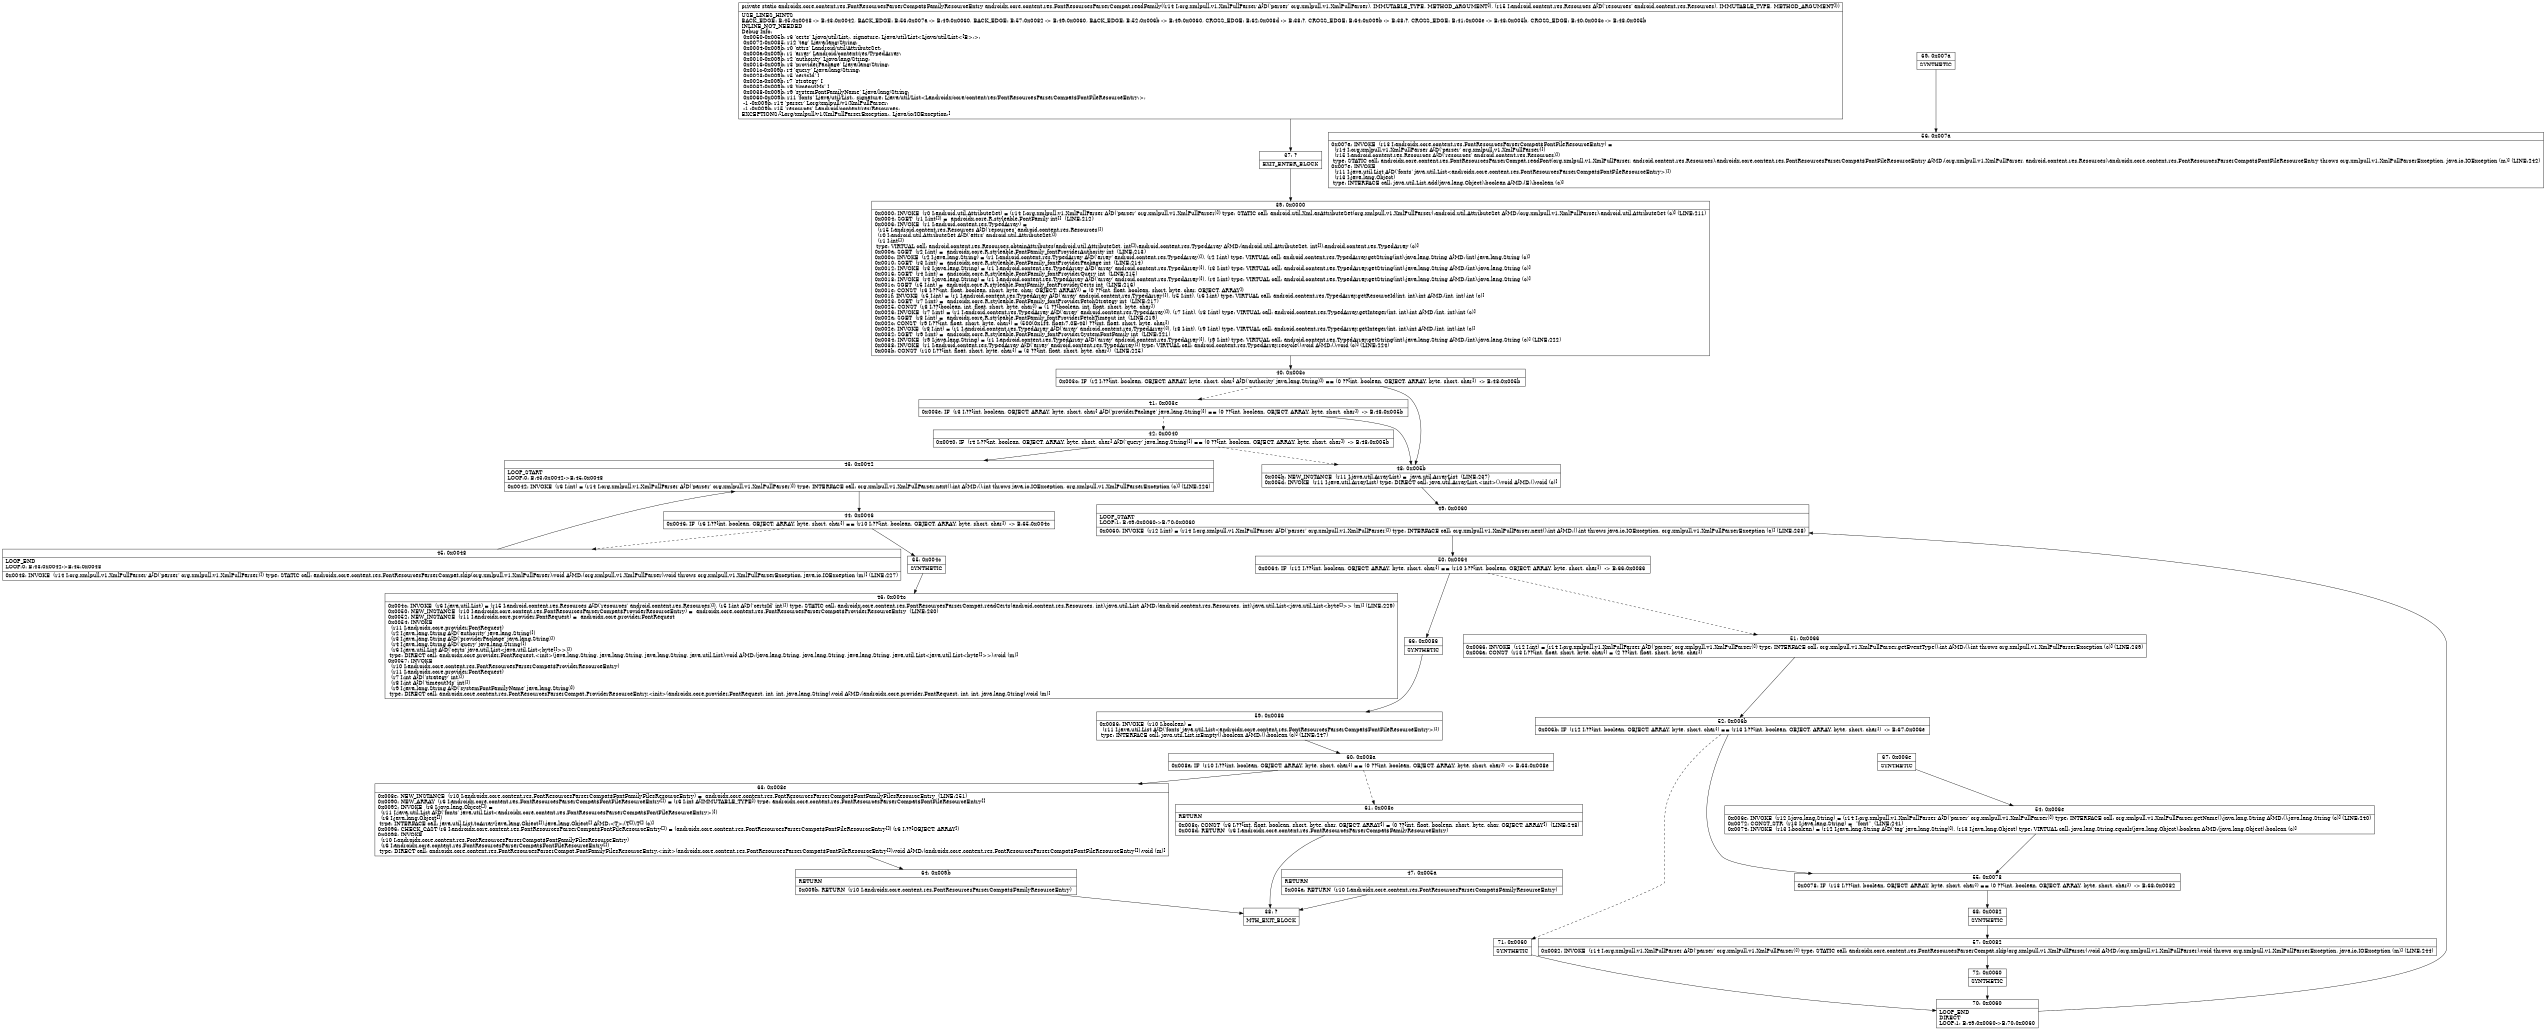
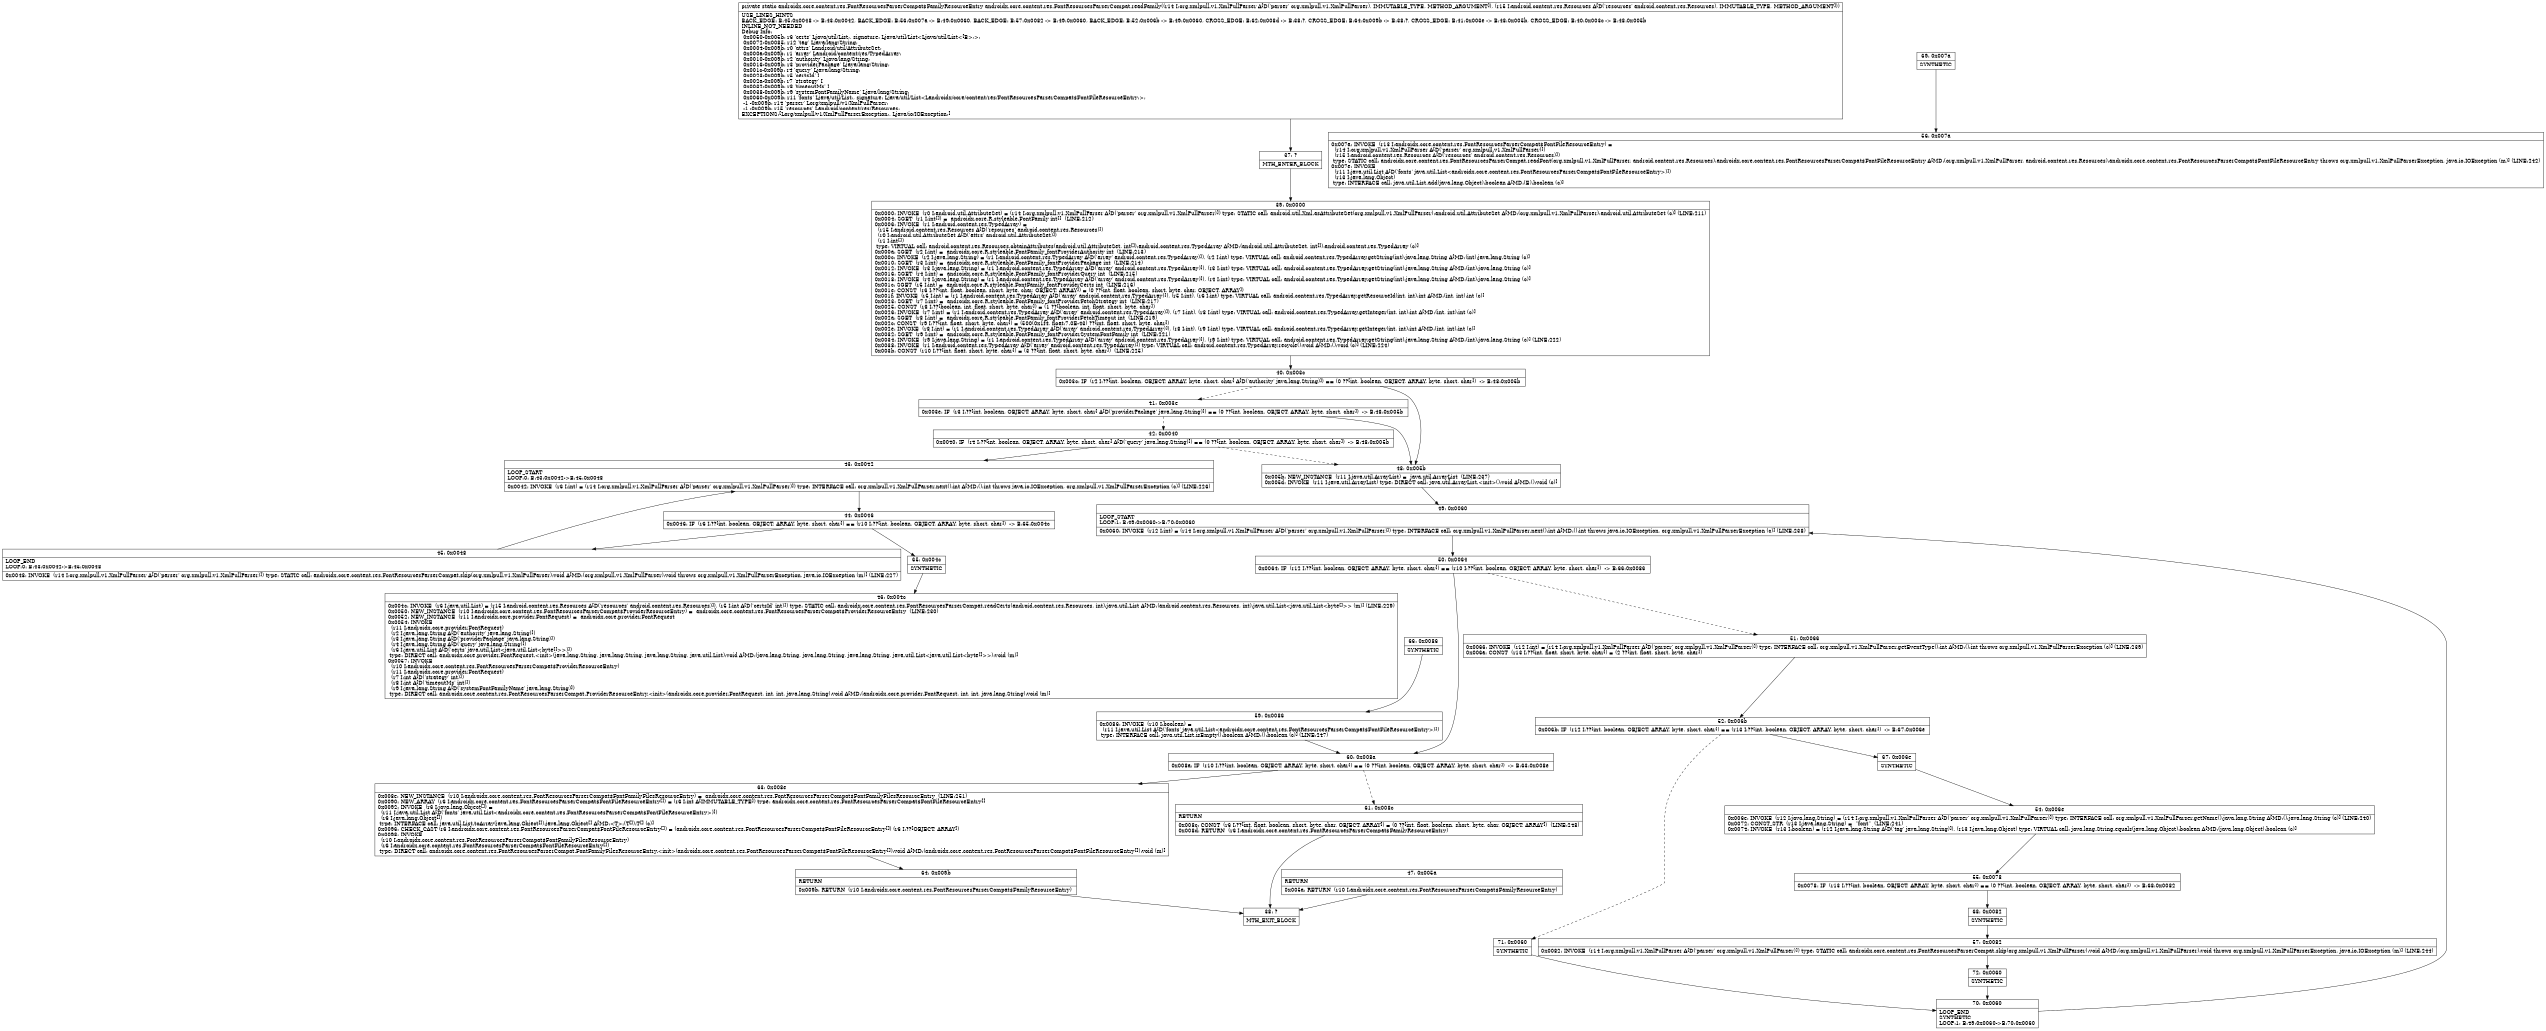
node "37: ?": text "EXIT_ENTER_BLOCK" -> "MTH_ENTER_BLOCK"
edge "44: 0x0046" -> "45: 0x0048": style dashed -> solid
edge "50: 0x0064" -> "66: 0x0086": now "50: 0x0064" -> "60: 0x008a"
edge "52: 0x006b" -> "55: 0x0078": now "52: 0x006b" -> "67: 0x006e"
node "70: 0x0060": text "DIRECT" -> "SYNTHETIC"
